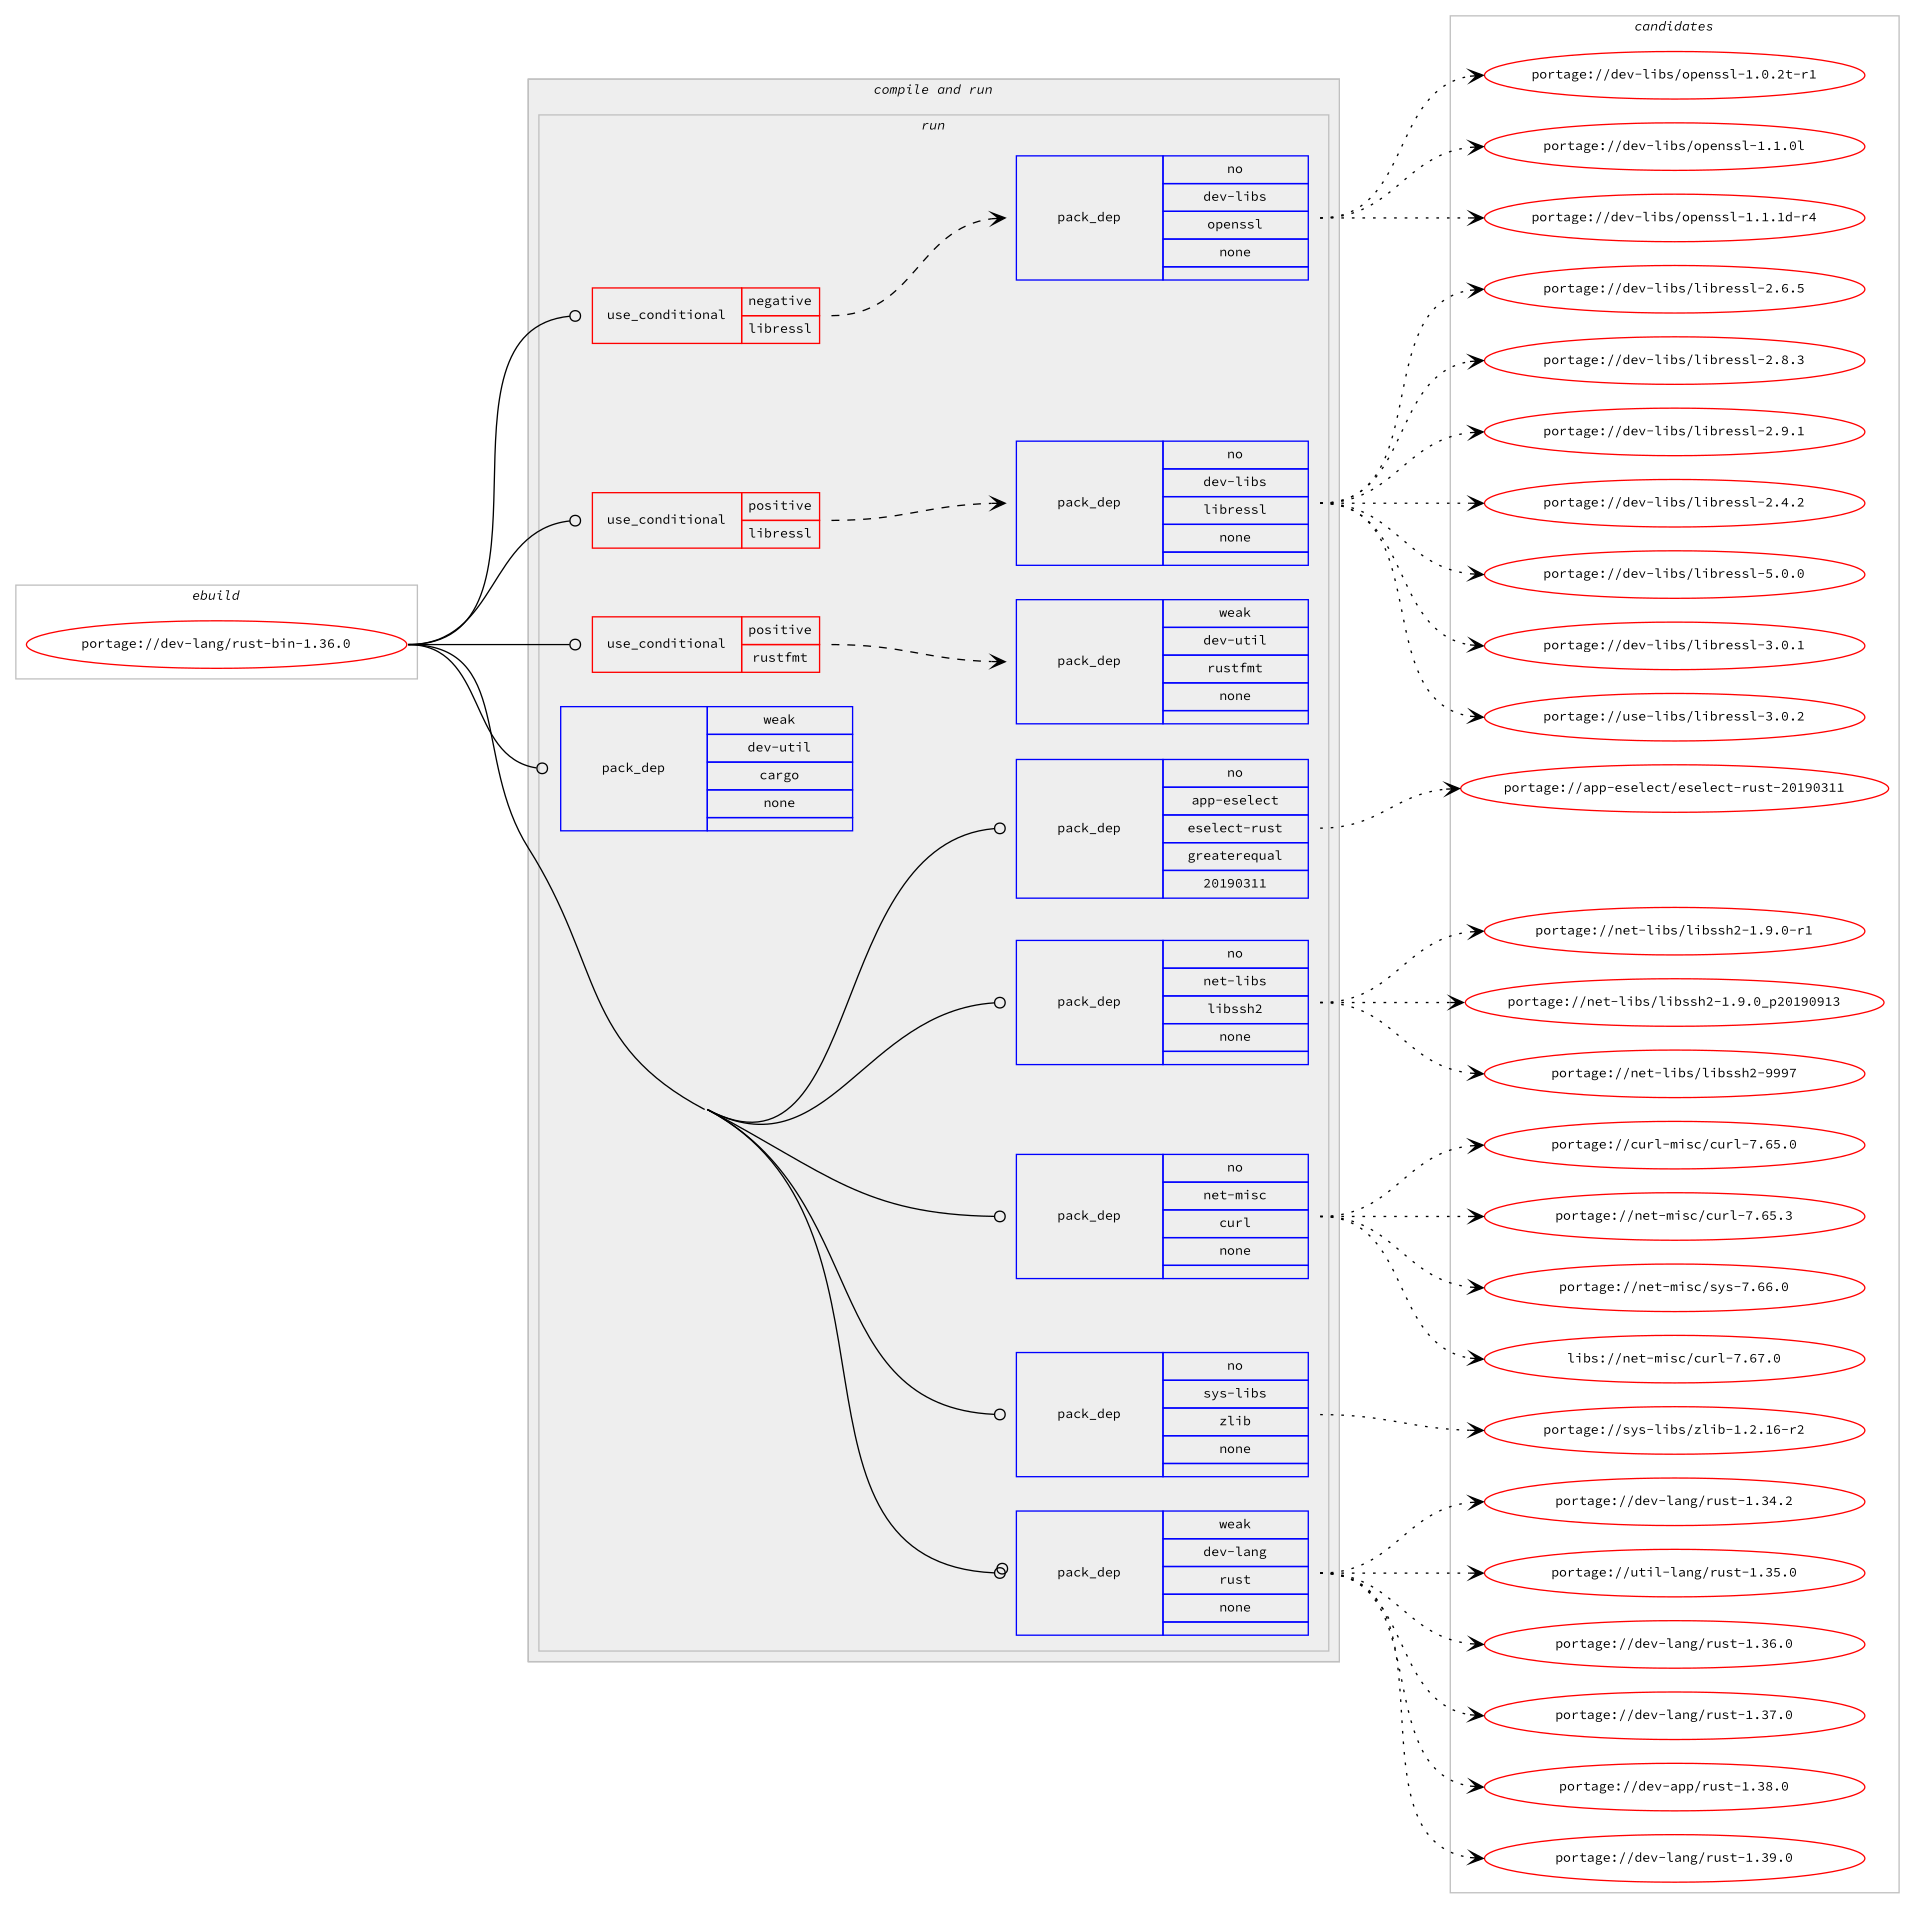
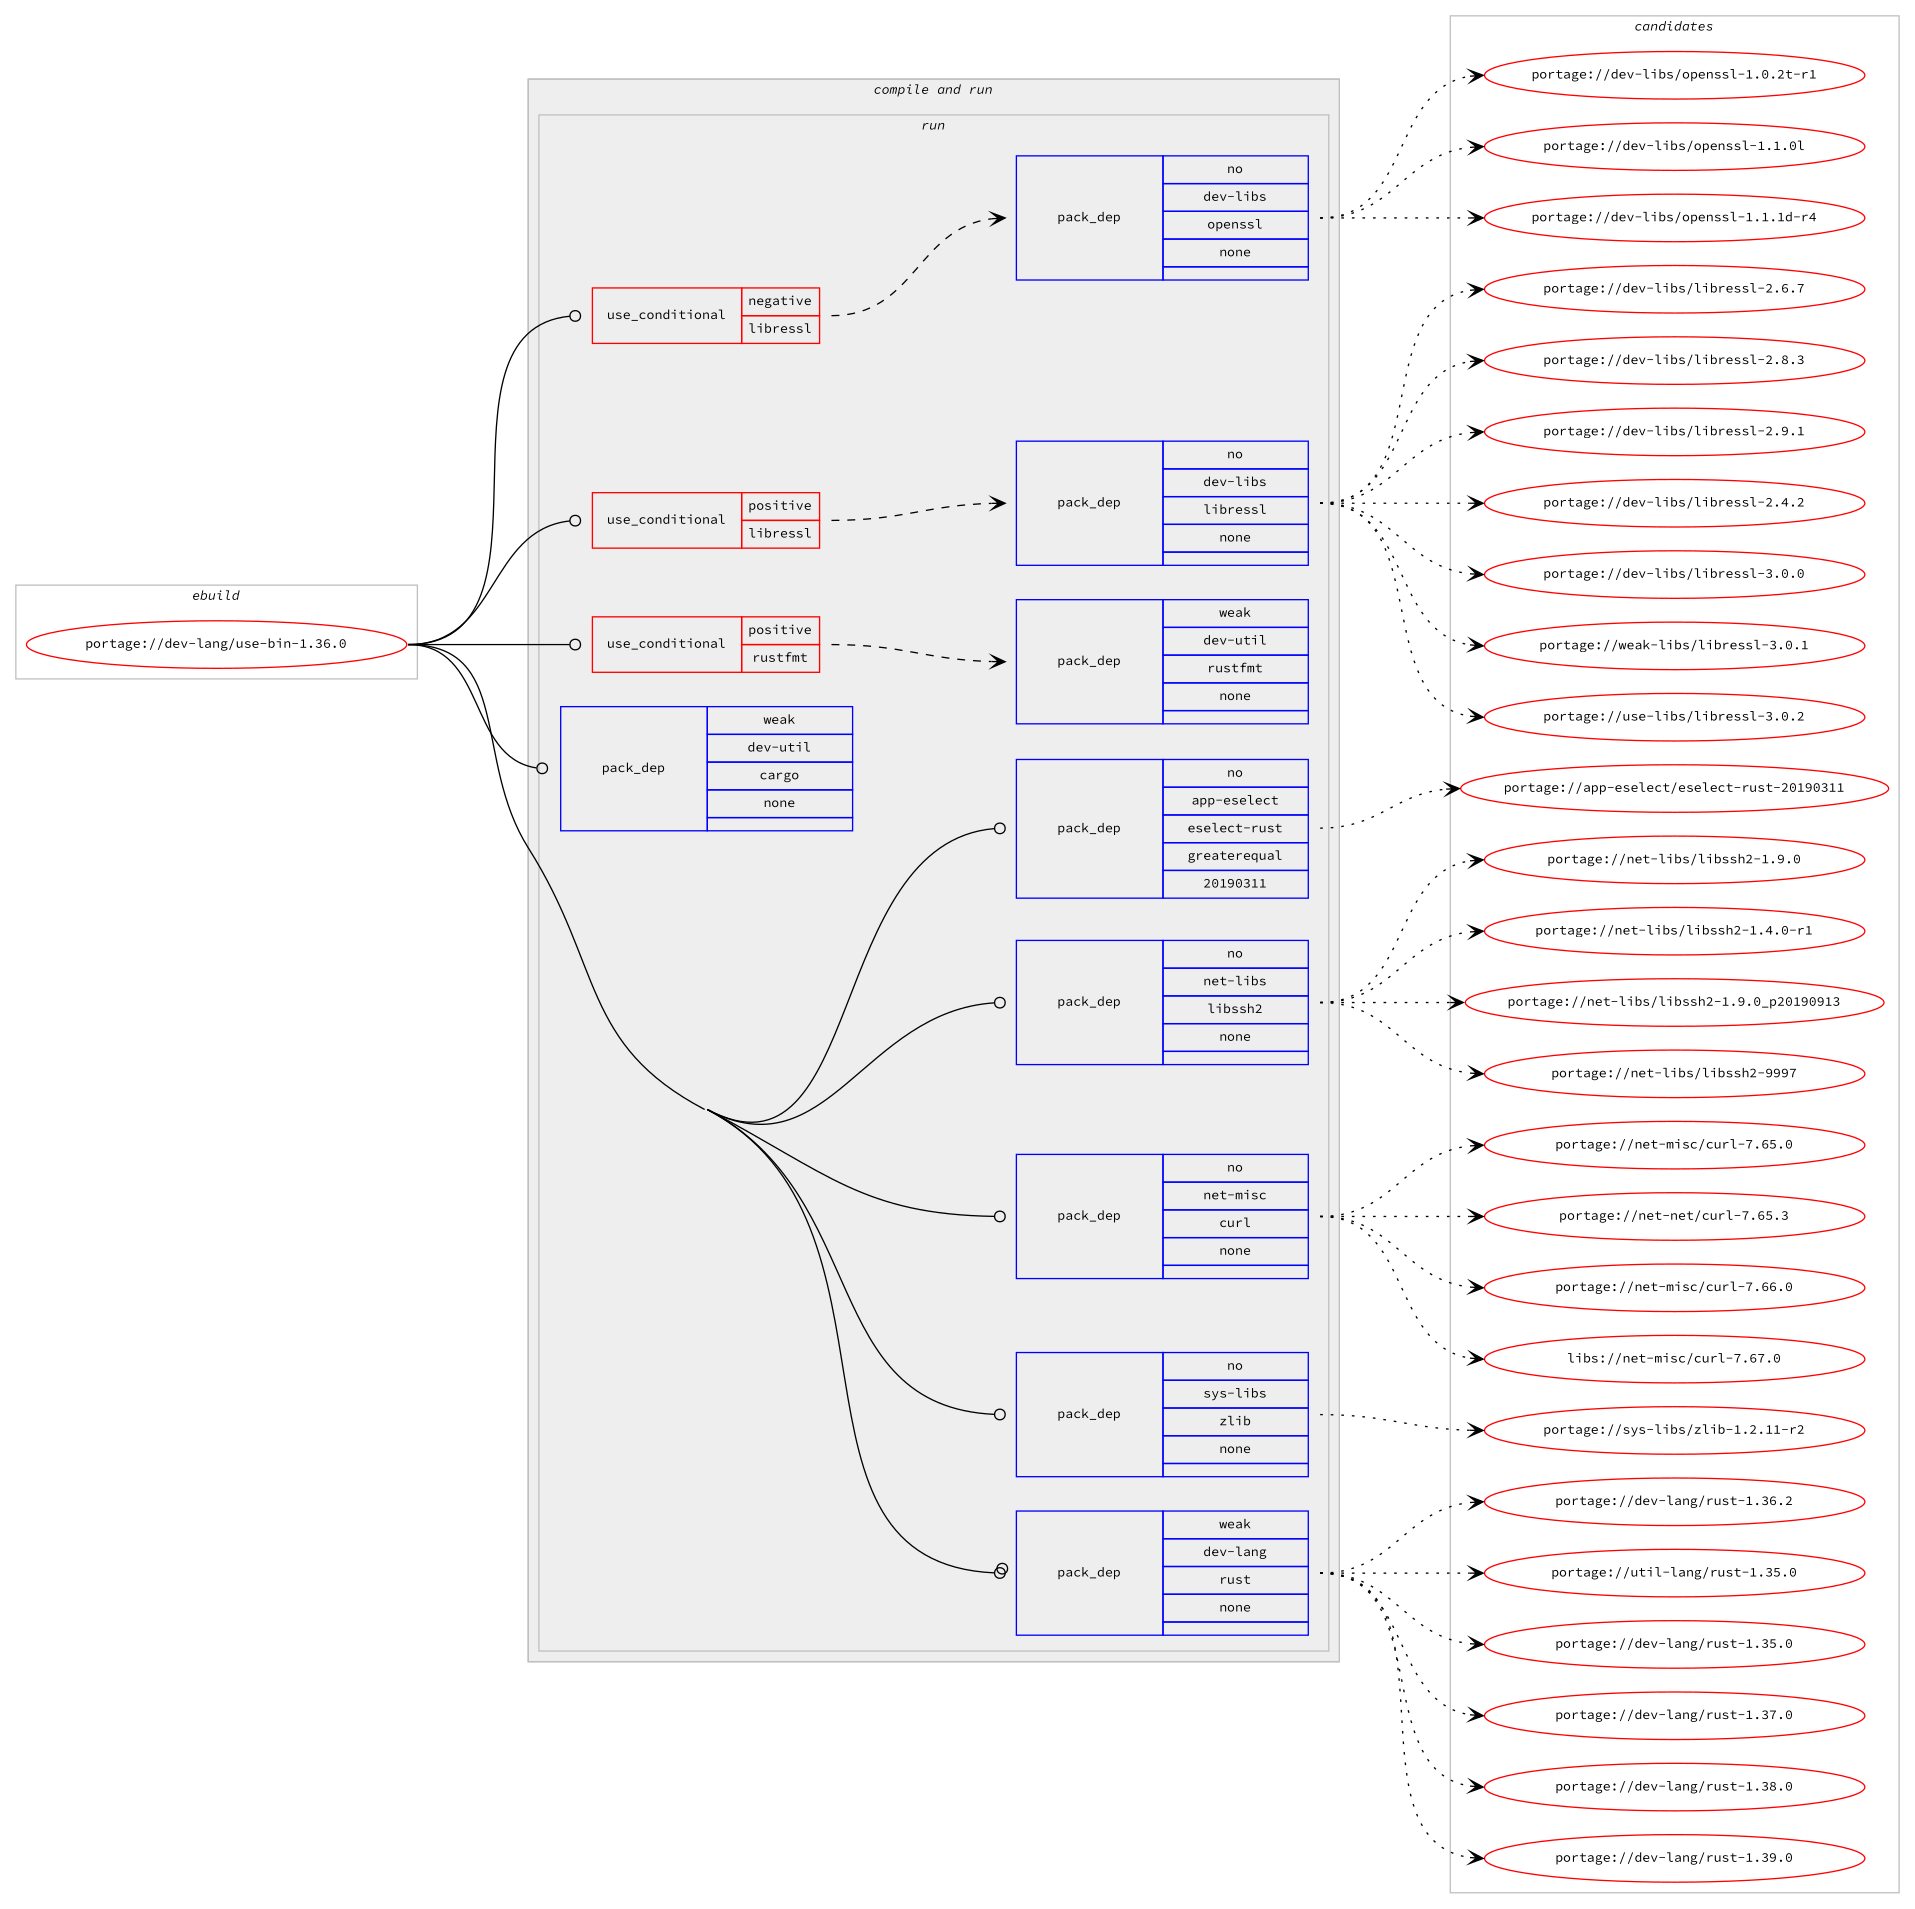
node "portage://dev-libs/libressl-2.6.5": label "portage://dev-libs/libressl-2.6.5" -> "portage://dev-libs/libressl-2.6.7"
node "portage://dev-libs/libressl-5.0.0": label "portage://dev-libs/libressl-5.0.0" -> "portage://dev-libs/libressl-3.0.0"
node "portage://dev-lang/rust-bin-1.36.0": label "portage://dev-lang/rust-bin-1.36.0" -> "portage://dev-lang/use-bin-1.36.0"
node "portage://dev-libs/libressl-3.0.1": label "portage://dev-libs/libressl-3.0.1" -> "portage://weak-libs/libressl-3.0.1"
node "portage://net-libs/libssh2-1.9.0": added
node "portage://net-libs/libssh2-1.9.0-r1": label "portage://net-libs/libssh2-1.9.0-r1" -> "portage://net-libs/libssh2-1.4.0-r1"
node "portage://curl-misc/curl-7.65.0": label "portage://curl-misc/curl-7.65.0" -> "portage://net-misc/curl-7.65.0"
node "portage://net-misc/curl-7.65.3": label "portage://net-misc/curl-7.65.3" -> "portage://net-net/curl-7.65.3"
node "portage://net-misc/sys-7.66.0": label "portage://net-misc/sys-7.66.0" -> "portage://net-misc/curl-7.66.0"
node "portage://sys-libs/zlib-1.2.16-r2": label "portage://sys-libs/zlib-1.2.16-r2" -> "portage://sys-libs/zlib-1.2.11-r2"
node "portage://dev-lang/rust-1.34.2": label "portage://dev-lang/rust-1.34.2" -> "portage://dev-lang/rust-1.36.2"
node "portage://dev-lang/rust-1.36.0": label "portage://dev-lang/rust-1.36.0" -> "portage://dev-lang/rust-1.35.0"
node "portage://dev-app/rust-1.38.0": label "portage://dev-app/rust-1.38.0" -> "portage://dev-lang/rust-1.38.0"
